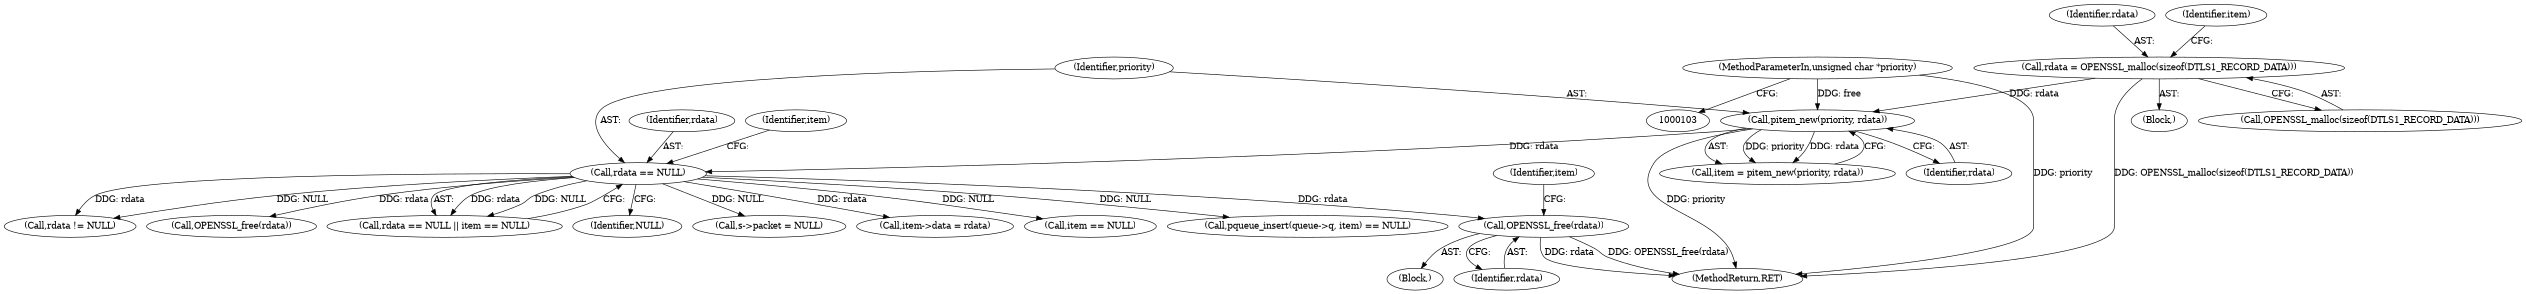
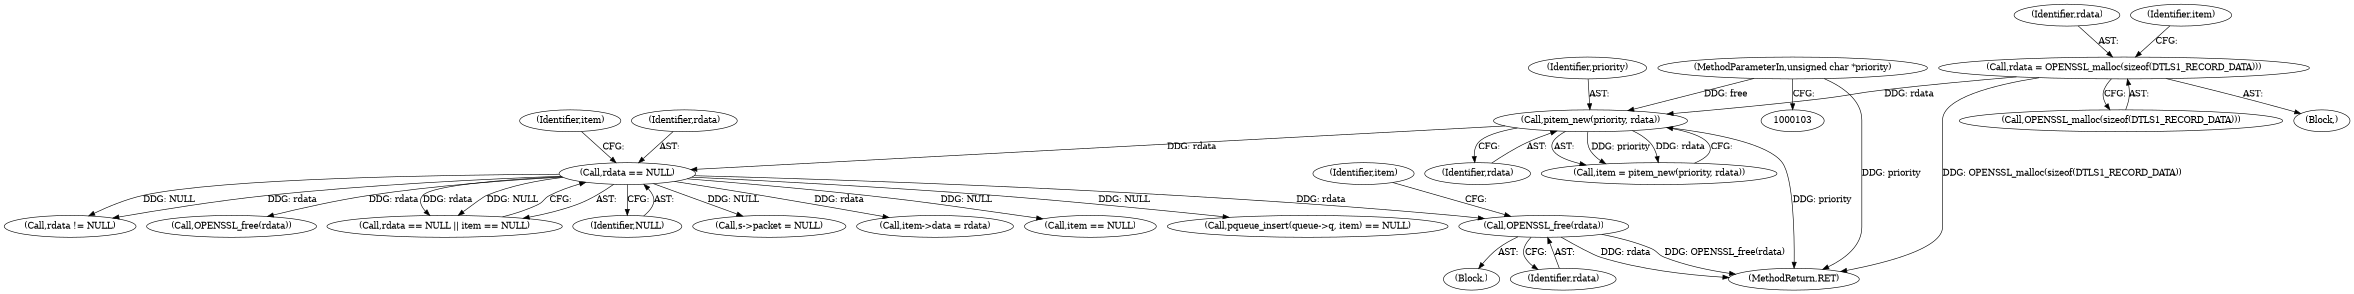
edge "(Identifier,priority)" -> "(Call,rdata == NULL)": now "(Identifier,NULL)" -> "(Call,rdata == NULL)"
